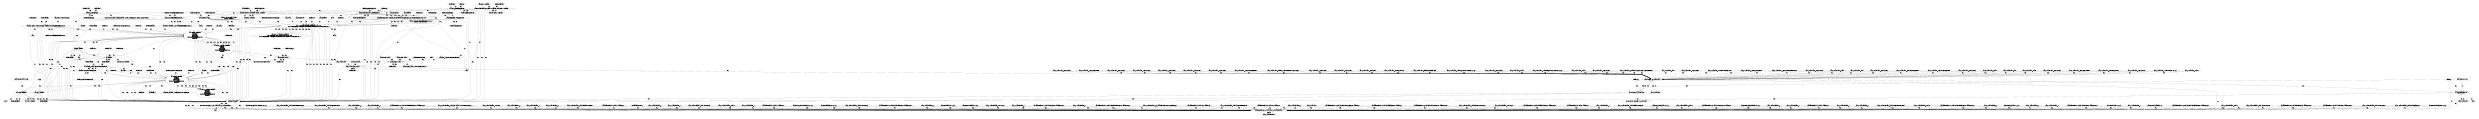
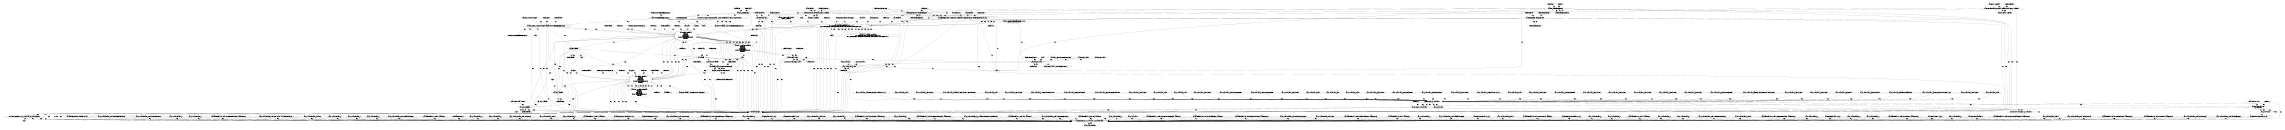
edge "(Call,*(uint64 *) readBuffer)" -> "(Call,(uint64 *) readBuffer)": now "(Call,*(uint64 *) readBuffer)" -> "(Call,ZwClose (NtFileHandle))"
edge "(Call,*readBuffer = TCalloc (TC_MAX_VOLUME_SECTOR_SIZE))" -> "(MethodReturn,NTSTATUS)": removed, label "DDG:"
